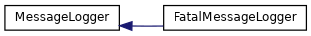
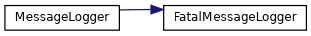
edge "FatalMessageLogger" -> "MessageLogger": reversed
